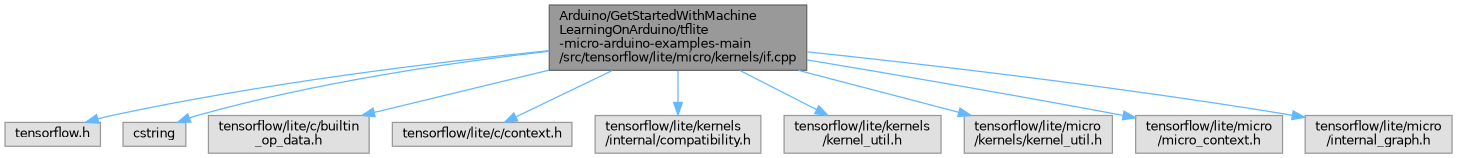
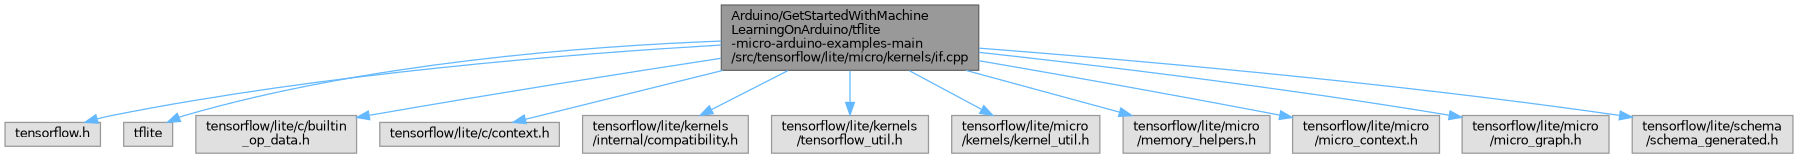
node "cstring": label "cstring" -> "tflite"
node "tensorflow/lite/kernels /kernel_util.h": label "tensorflow/lite/kernels /kernel_util.h" -> "tensorflow/lite/kernels /tensorflow_util.h"
node "tensorflow/lite/micro /memory_helpers.h": added
node "tensorflow/lite/micro /internal_graph.h": label "tensorflow/lite/micro /internal_graph.h" -> "tensorflow/lite/micro /micro_graph.h"
node "tensorflow/lite/schema /schema_generated.h": added
